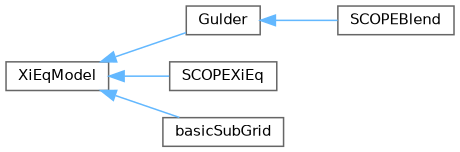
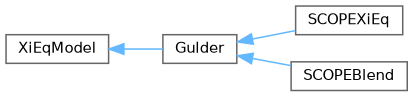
edge "SCOPEXiEq" -> "XiEqModel": now "SCOPEXiEq" -> "Gulder"
node "basicSubGrid": removed
